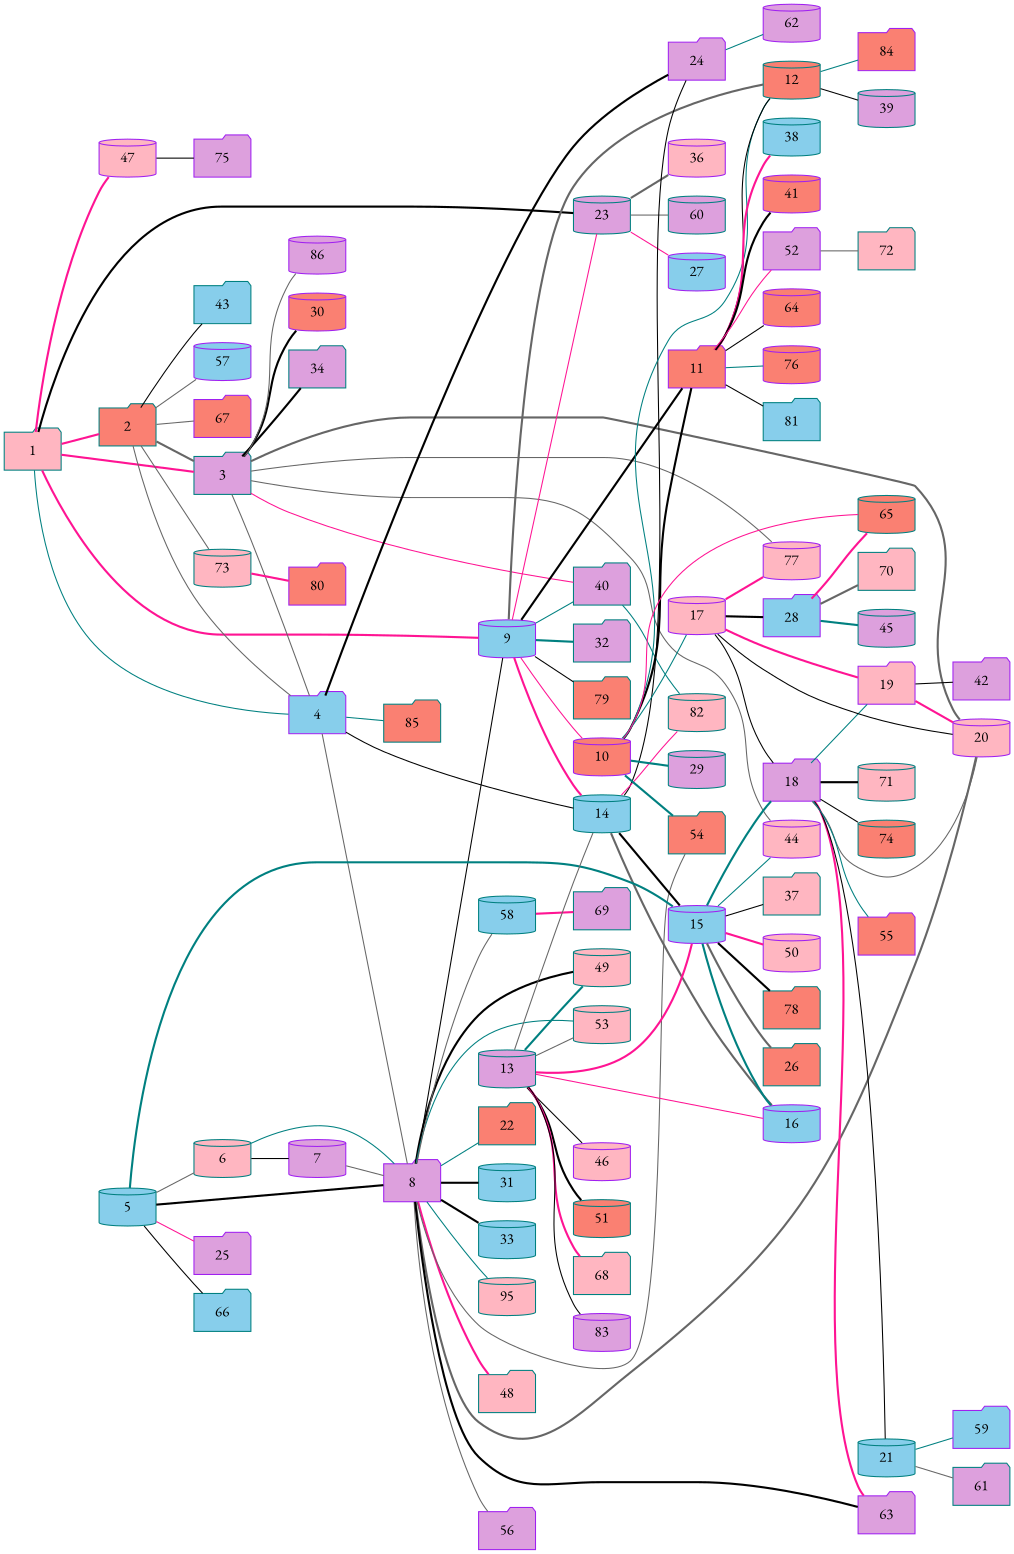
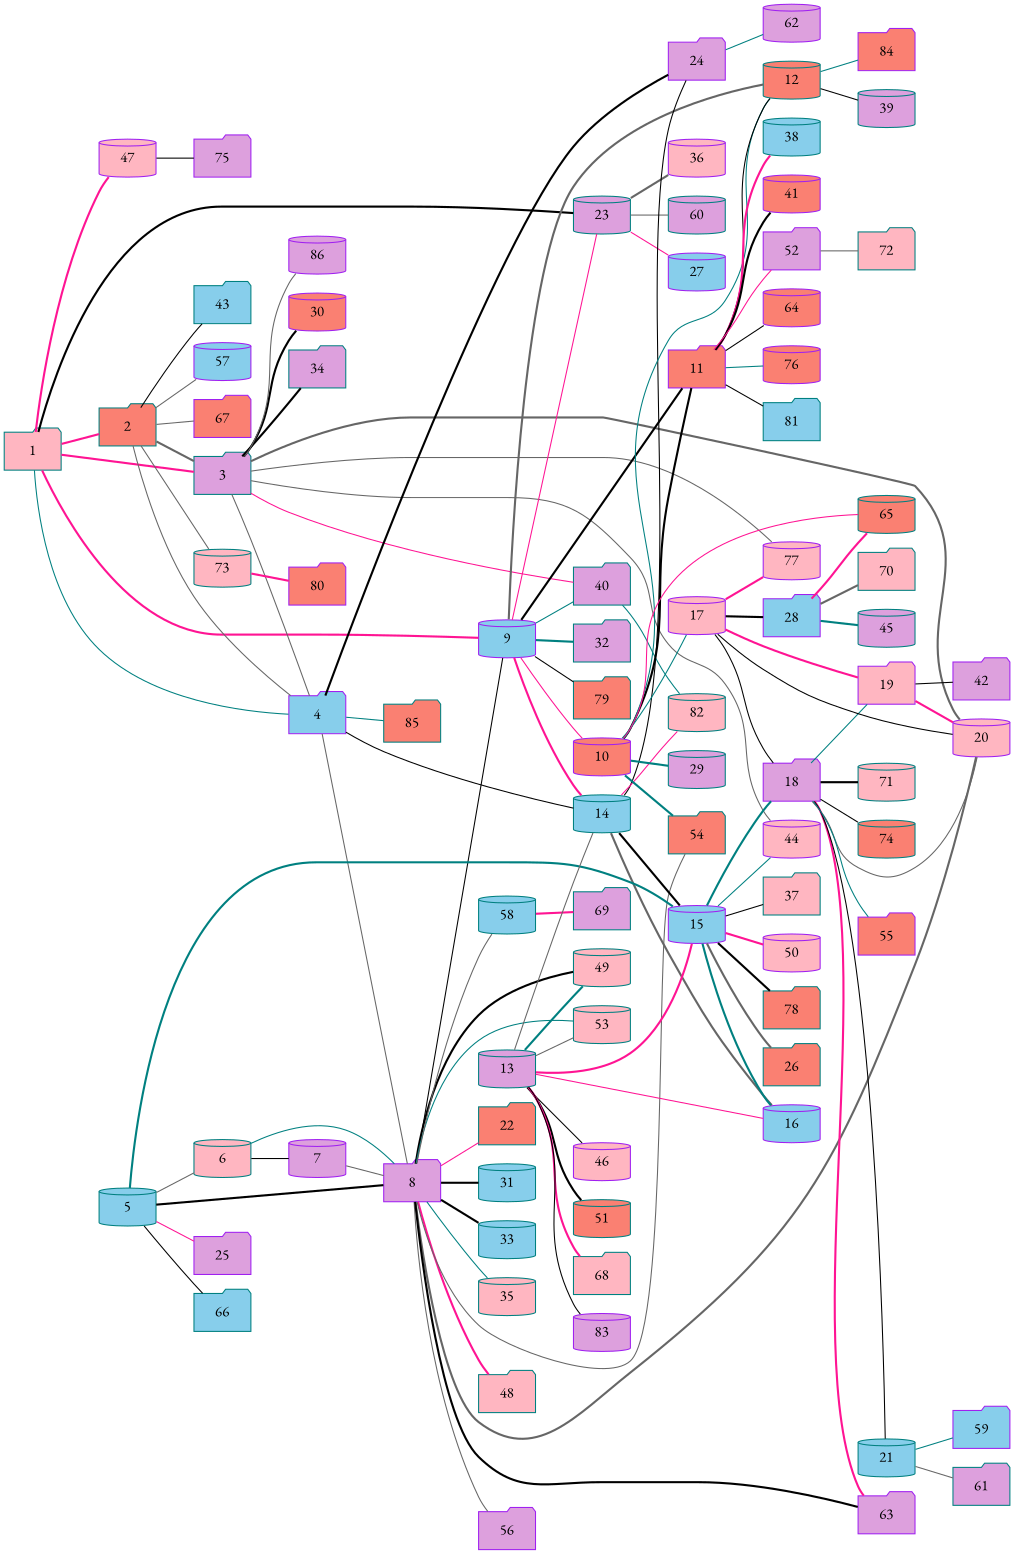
edge "22" -- "8": color teal -> deeppink
node "95": label "95" -> "35"
